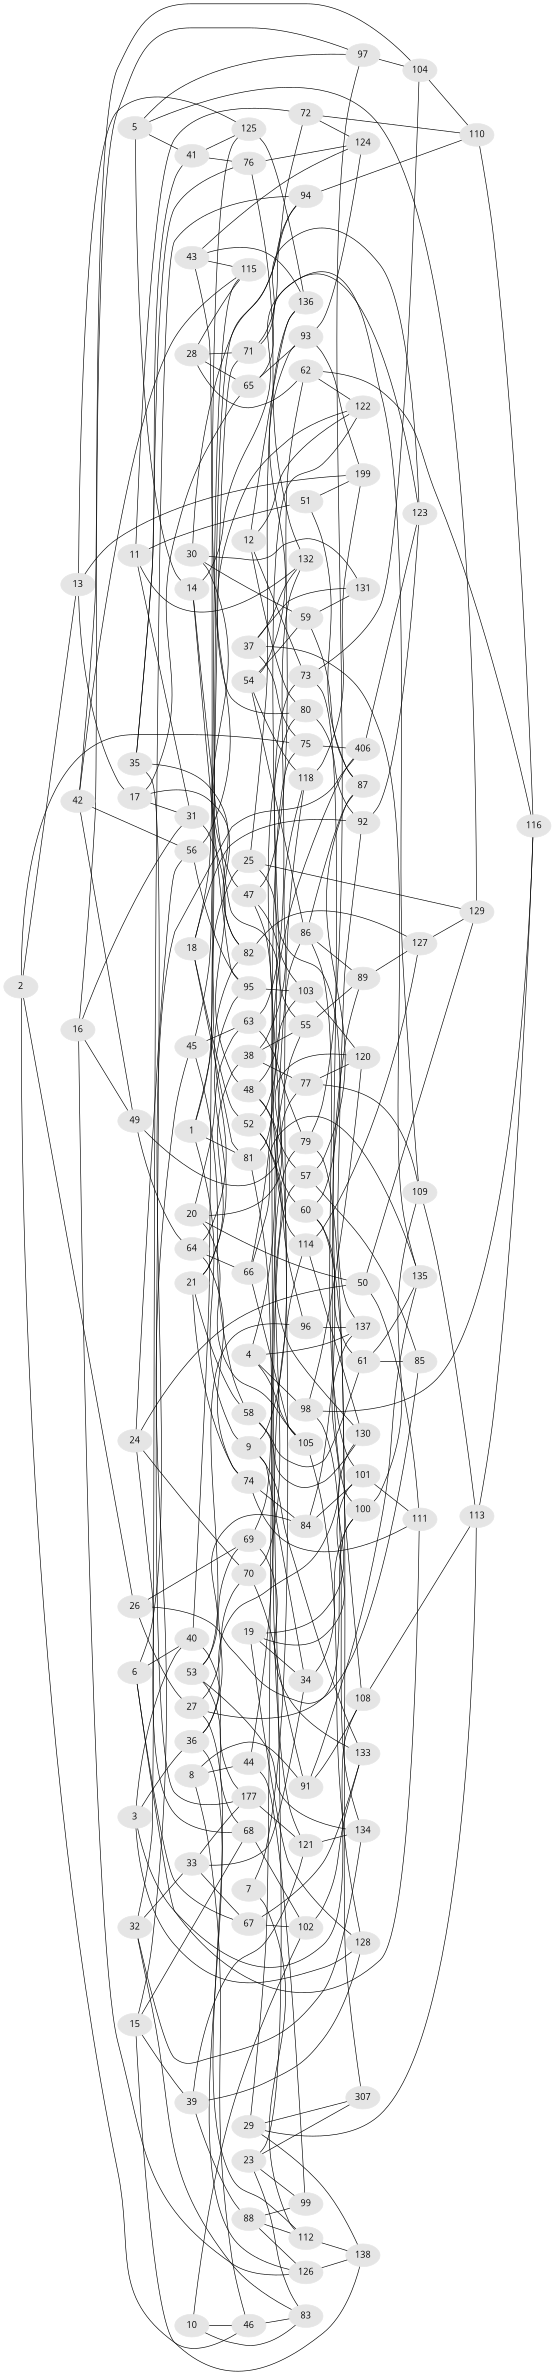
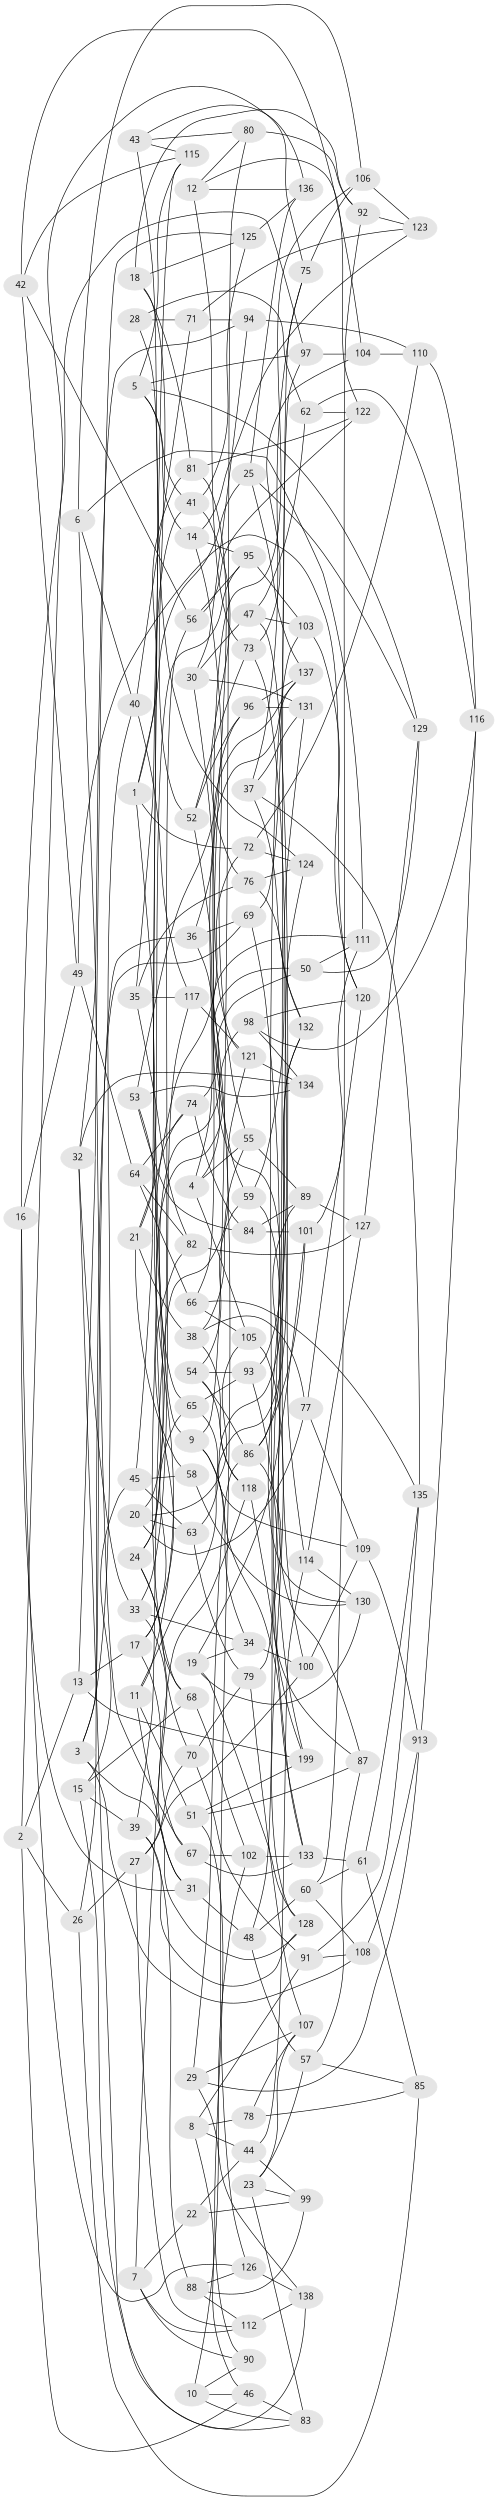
edge "115" -- "28": now "115" -- "5"
edge "96" -- "131": added
node "406": label "406" -> "106"
edge "61" -- "58": now "61" -- "133"
node "113": label "113" -> "913"
node "177": label "177" -> "117"
node "307": label "307" -> "107"
node "78": added
node "22": added
node "90": added
